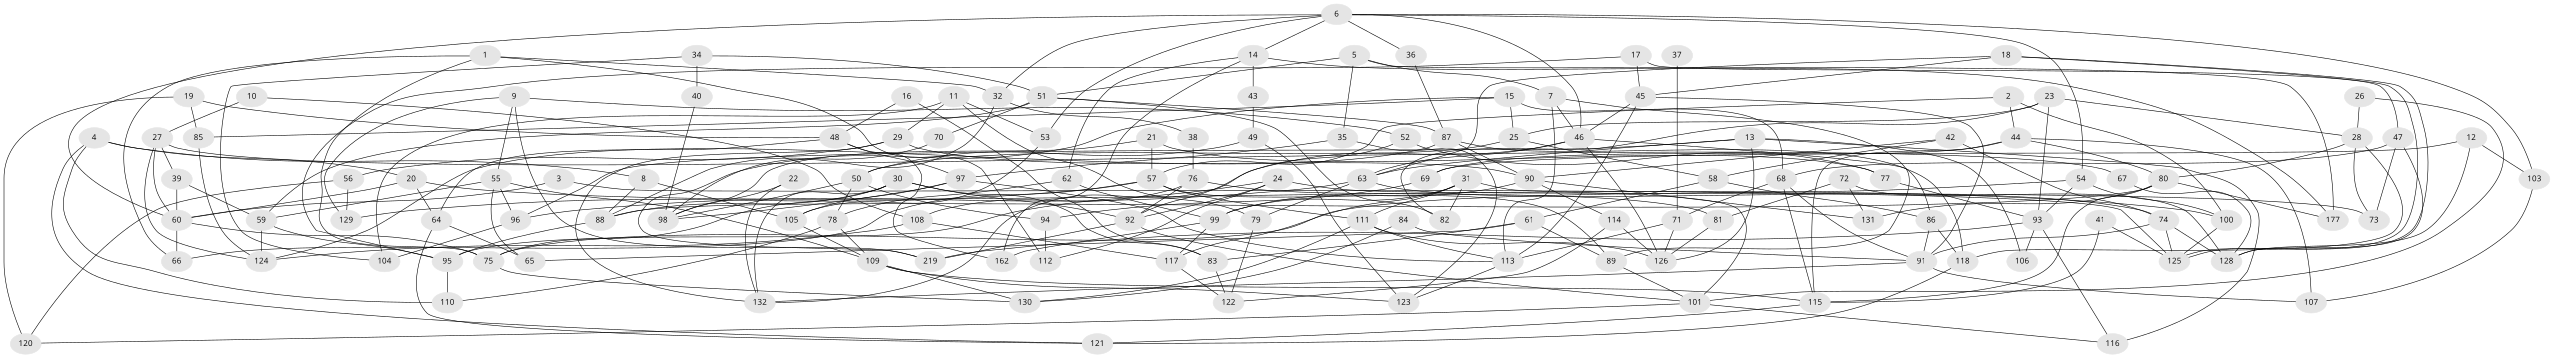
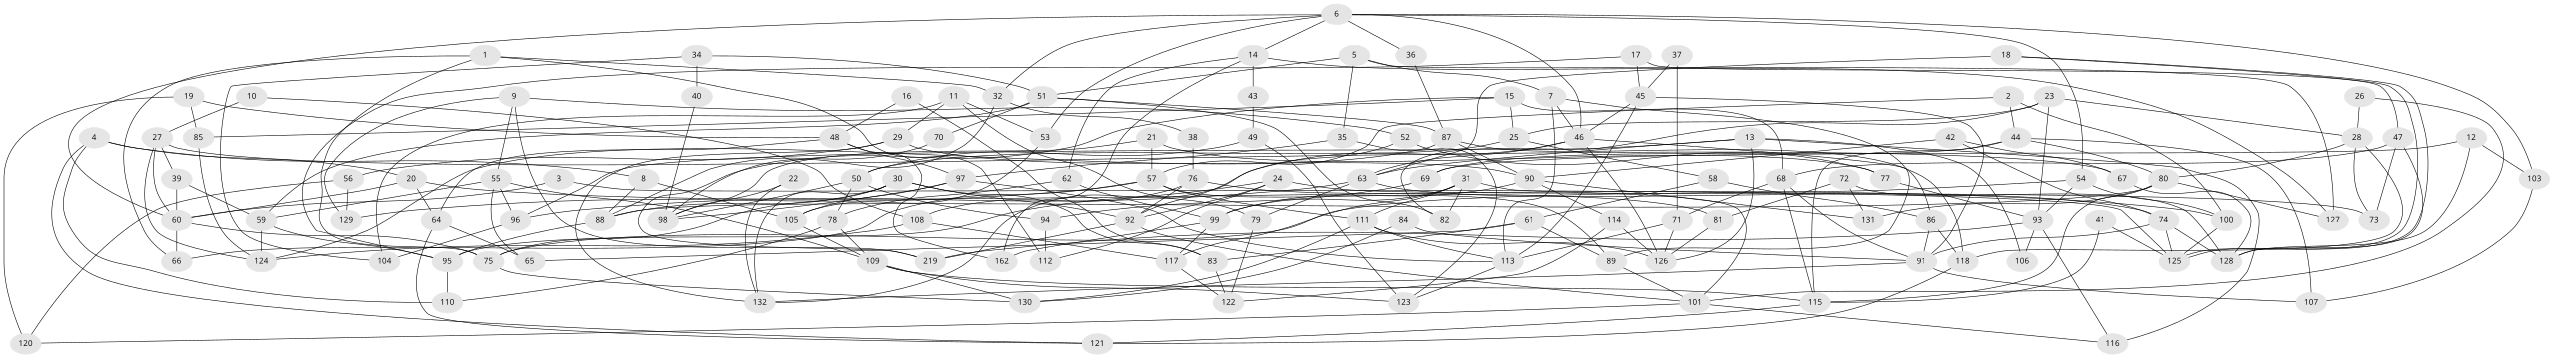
edge "18" -- "45": now "37" -- "45"
edge "42" -- "58": now "42" -- "67"
node "177": label "177" -> "127"
